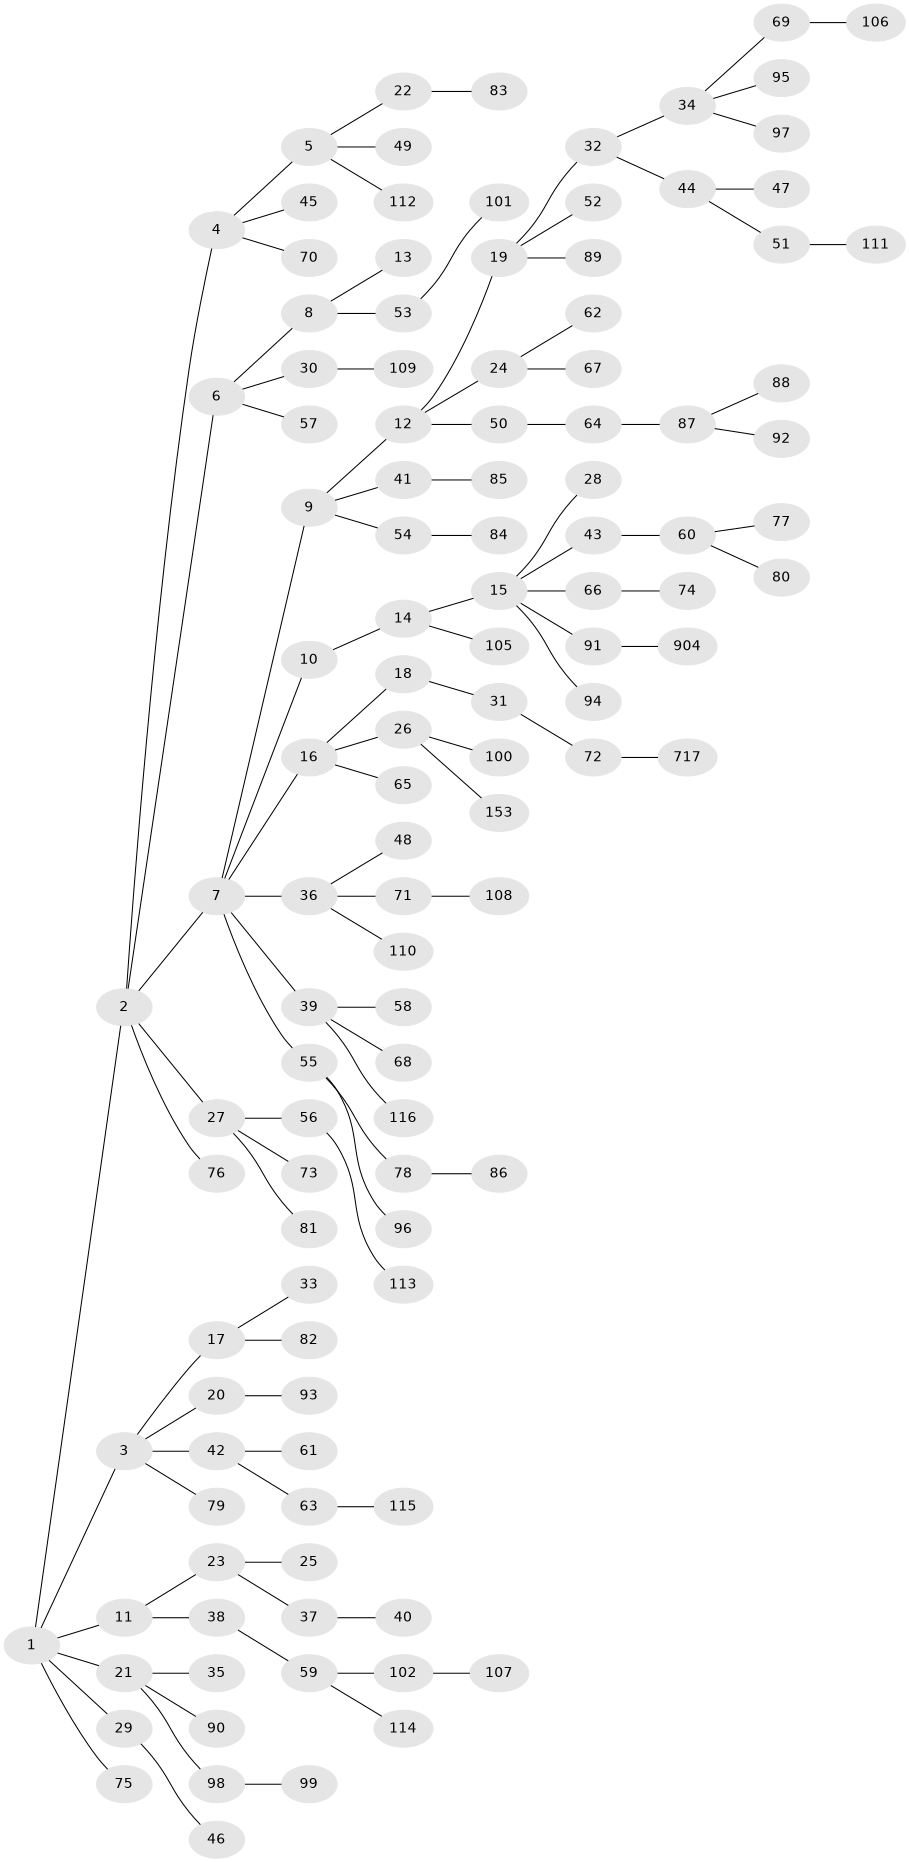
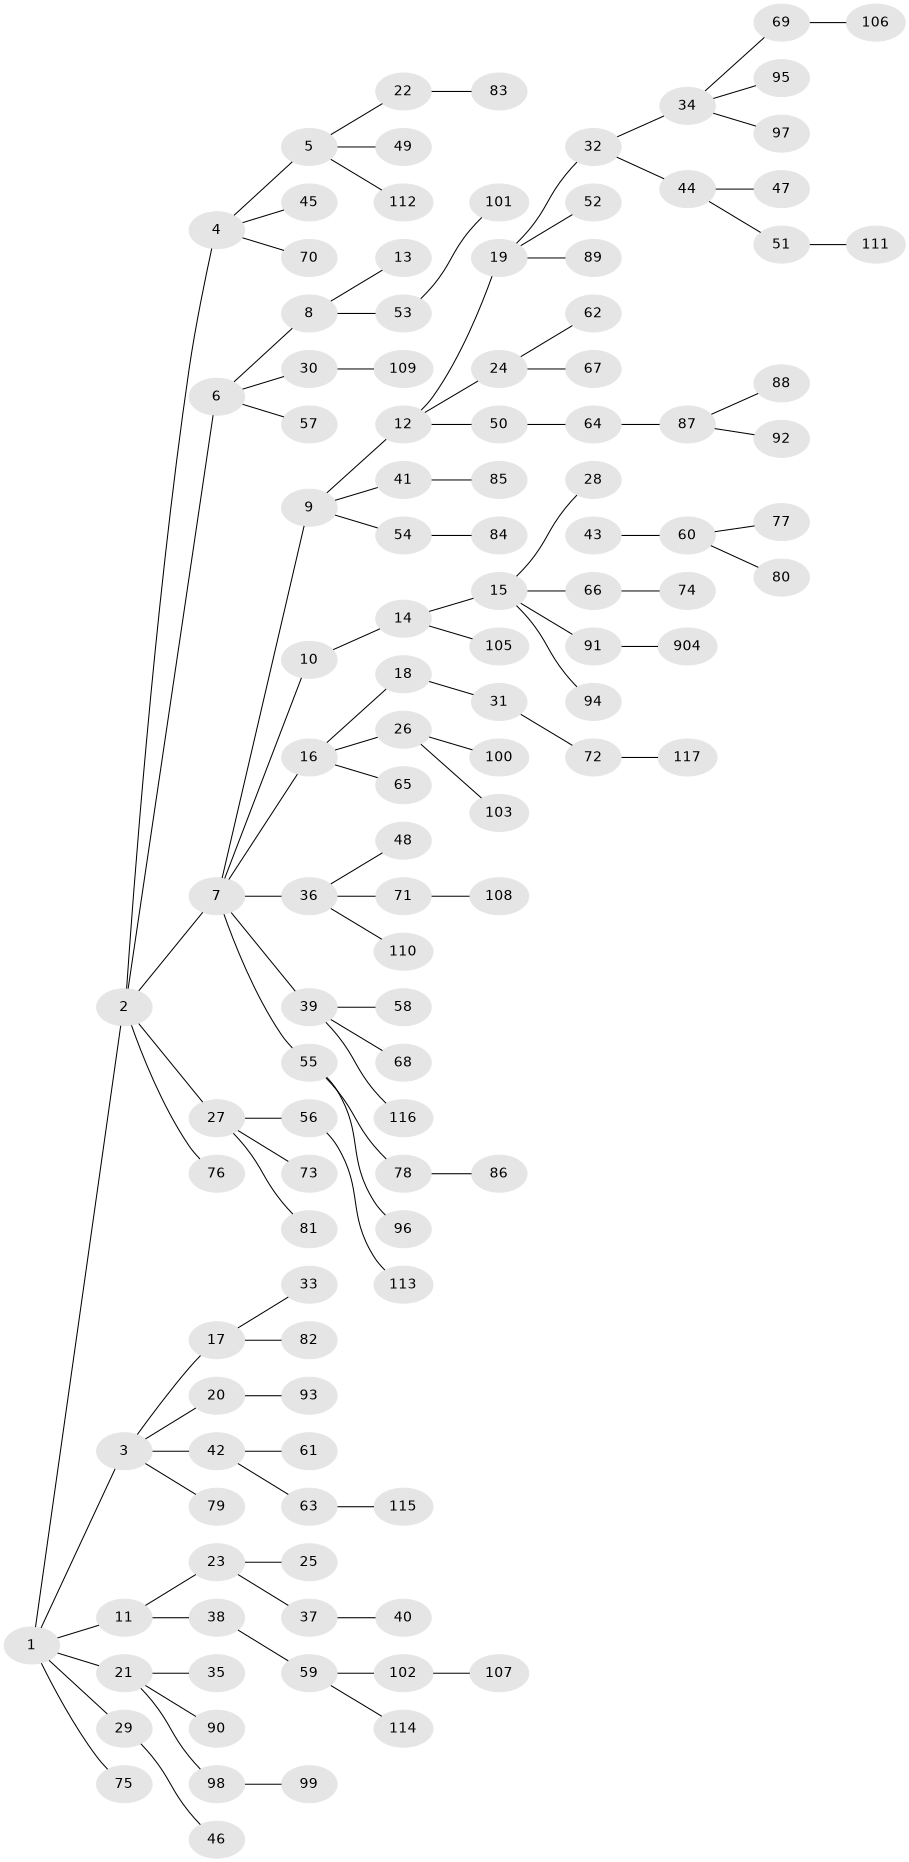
edge "43" -- "15": removed
node "717": label "717" -> "117"
node "153": label "153" -> "103"
